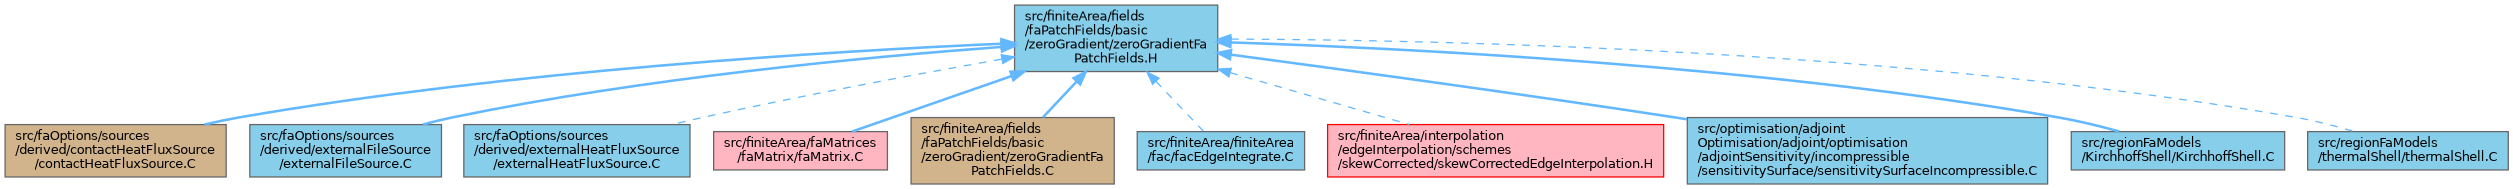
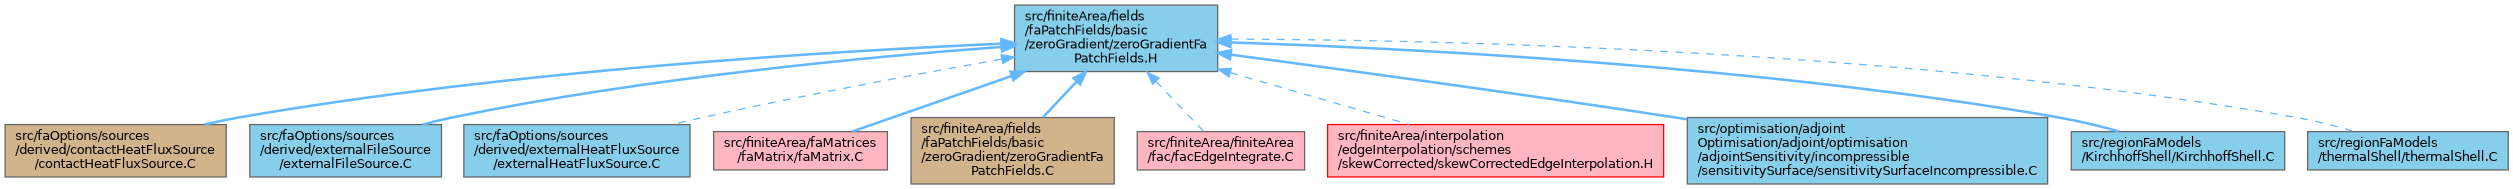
node "src/finiteArea/finiteArea /fac/facEdgeIntegrate.C": fillcolor skyblue -> lightpink
